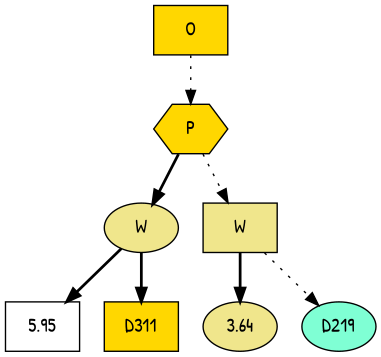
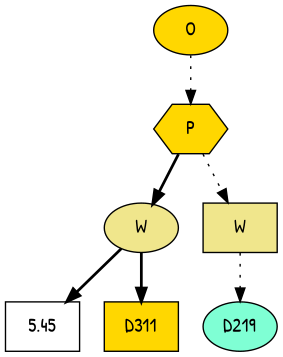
node "O": shape box -> ellipse
node "5.95": label "5.95" -> "5.45"
node "3.64": removed
